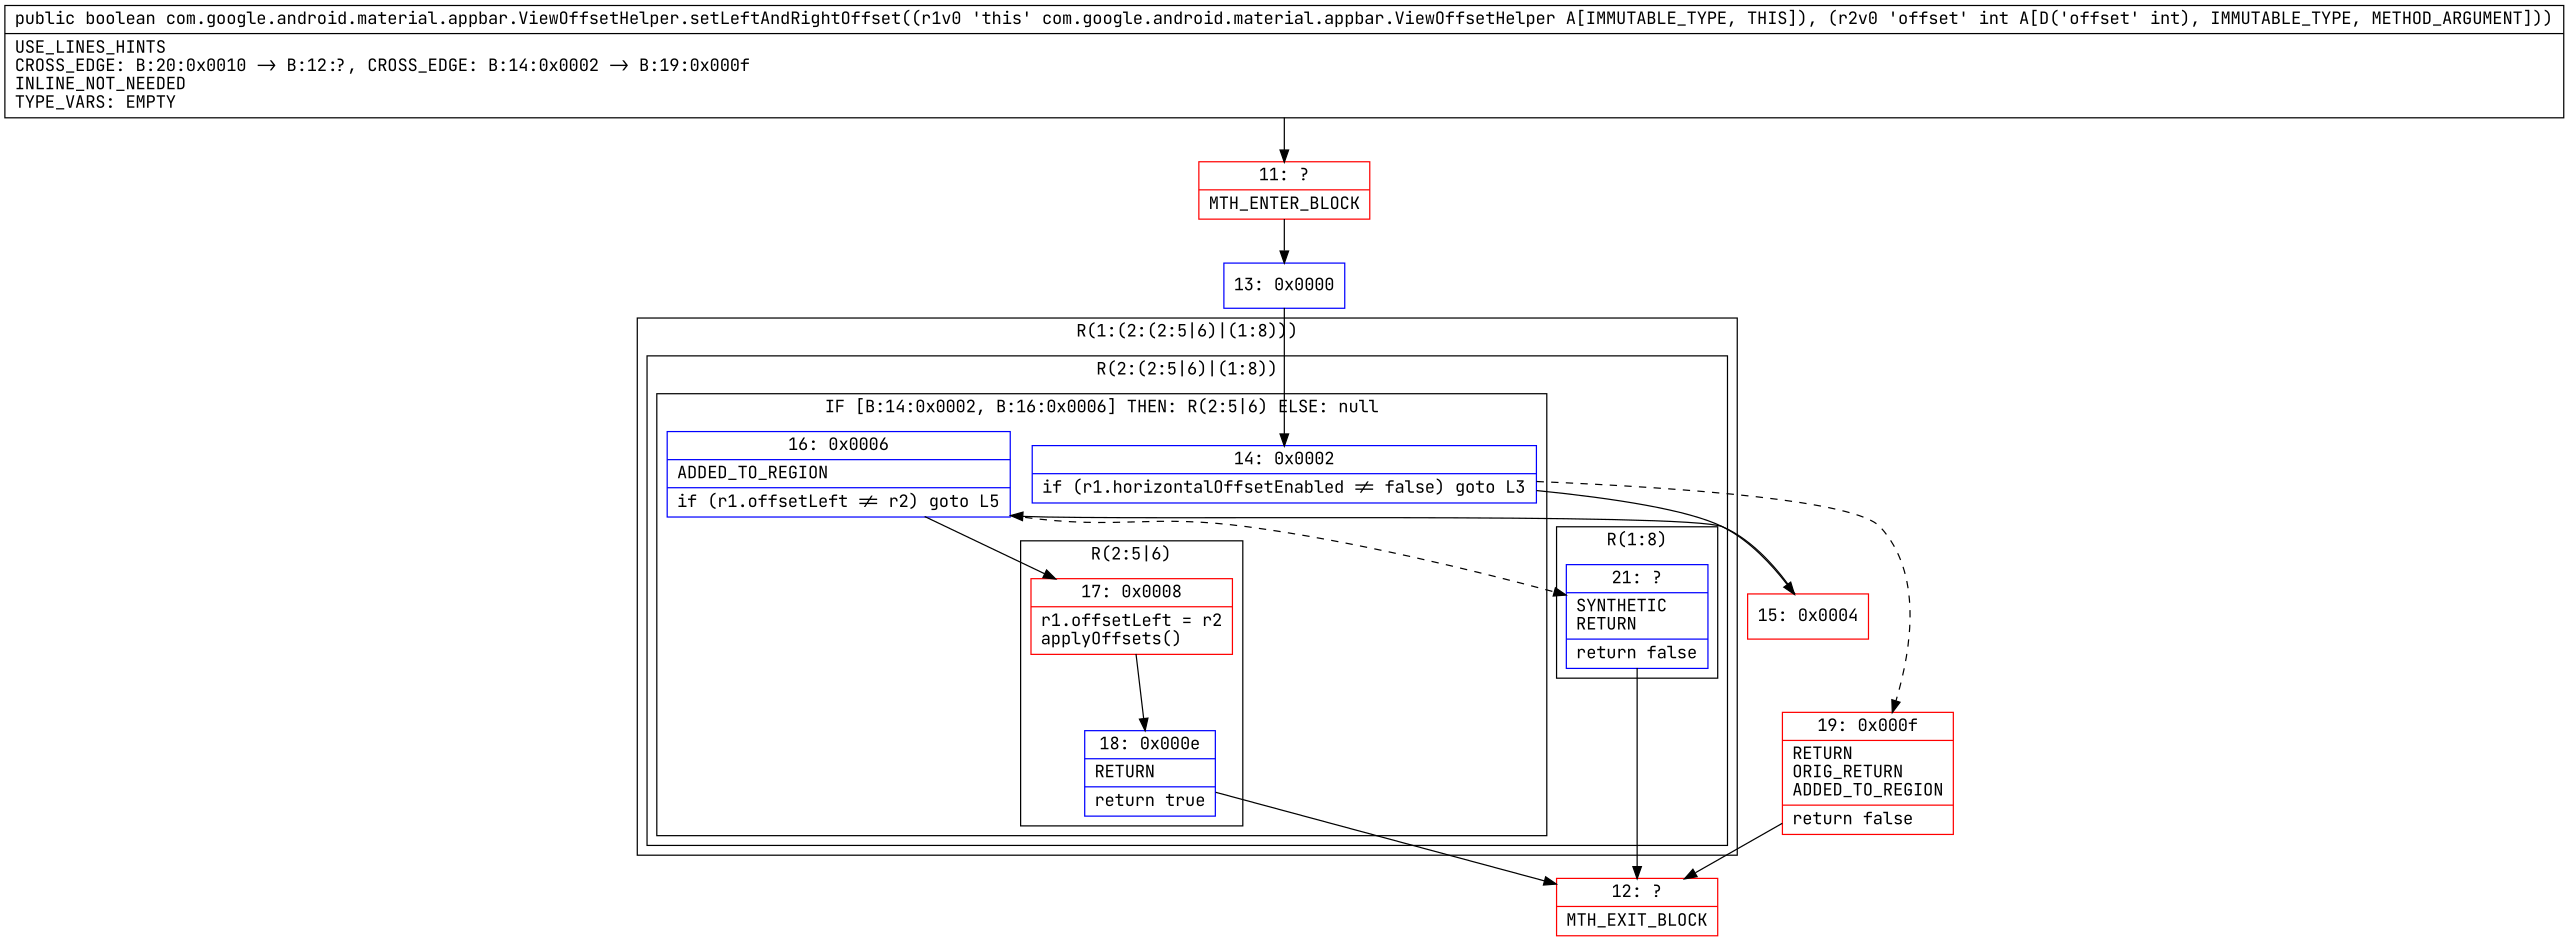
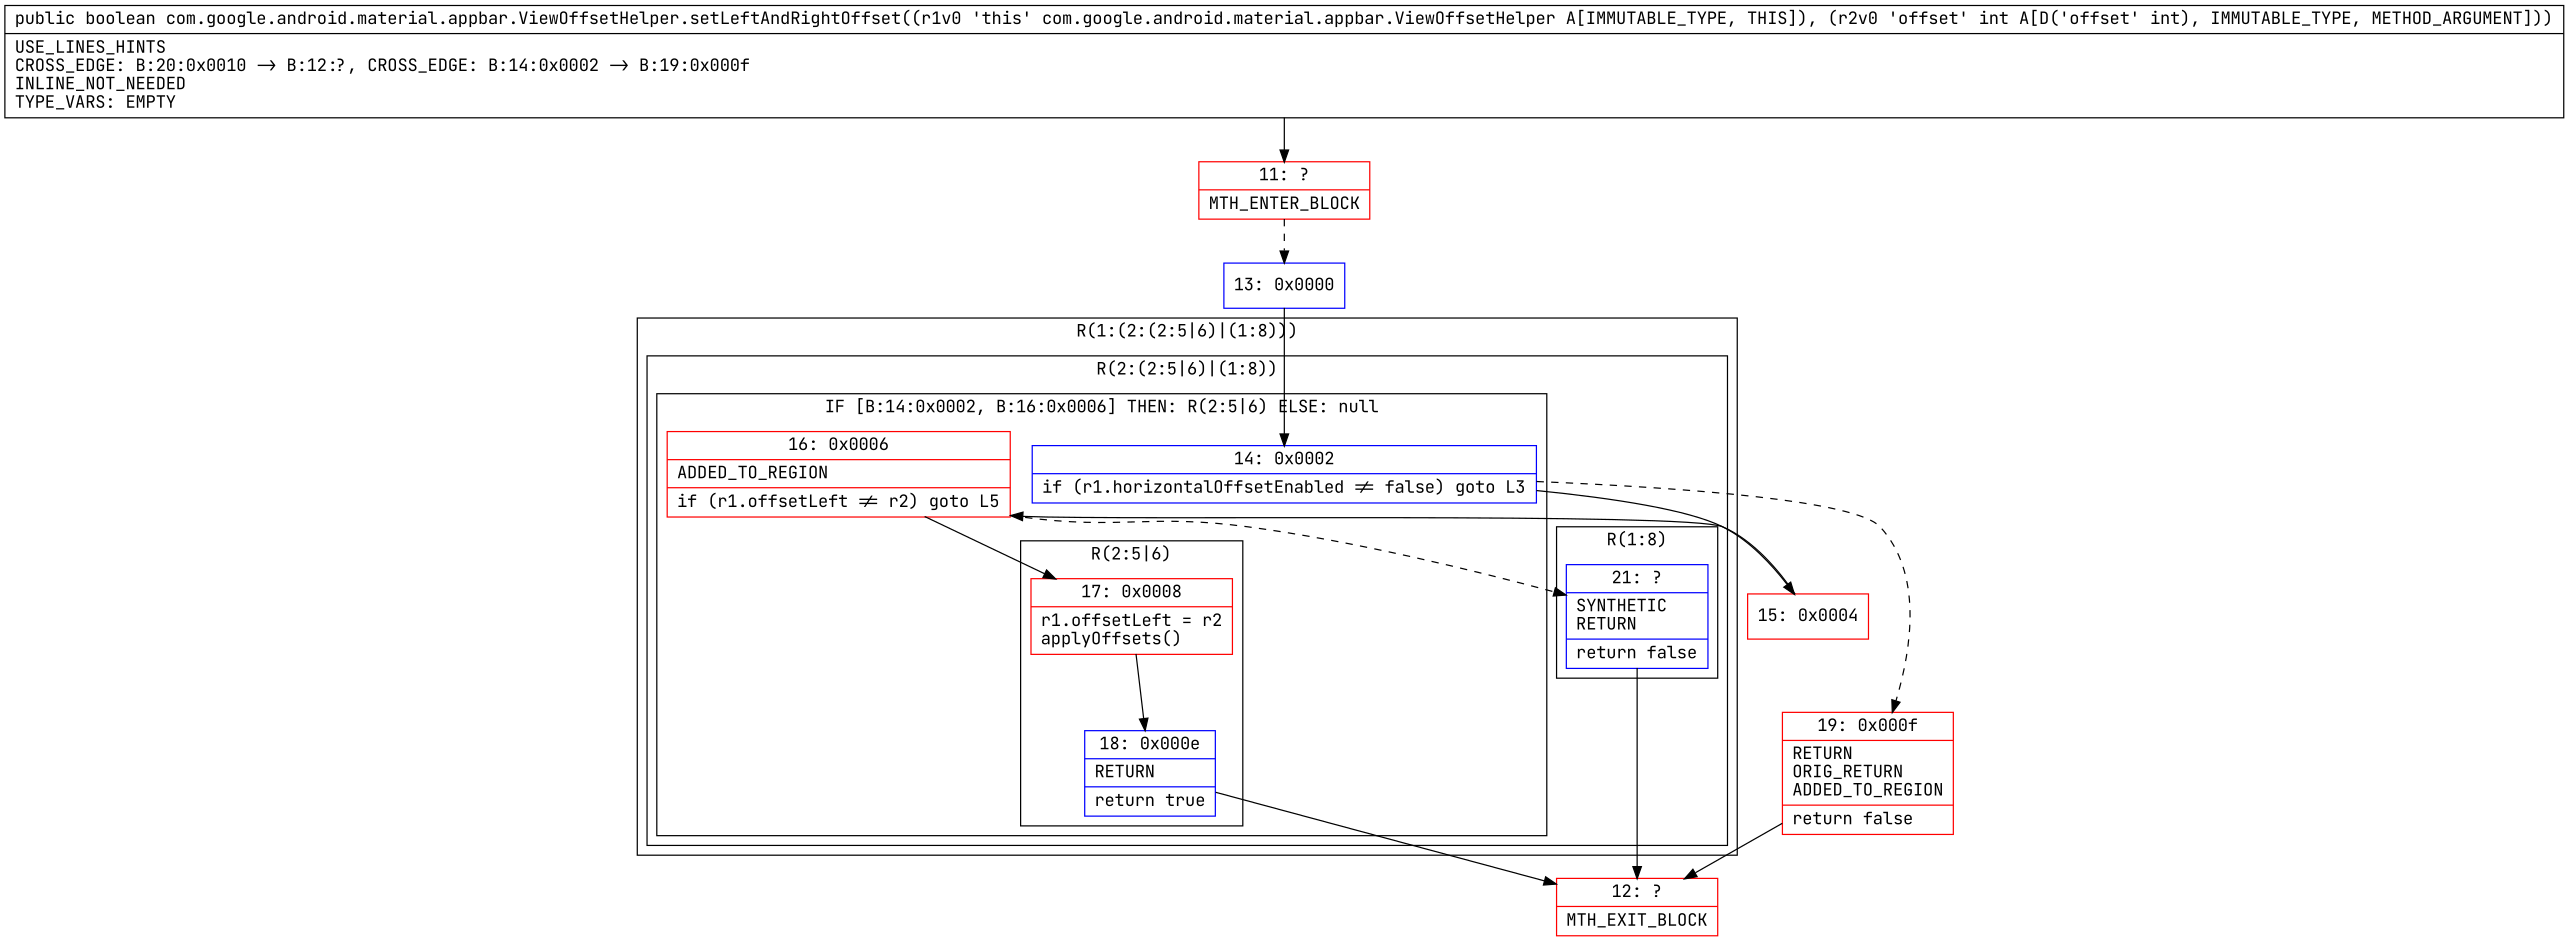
edge "11: ?" -> "13: 0x0000": style solid -> dashed
node "16: 0x0006": color blue -> red
